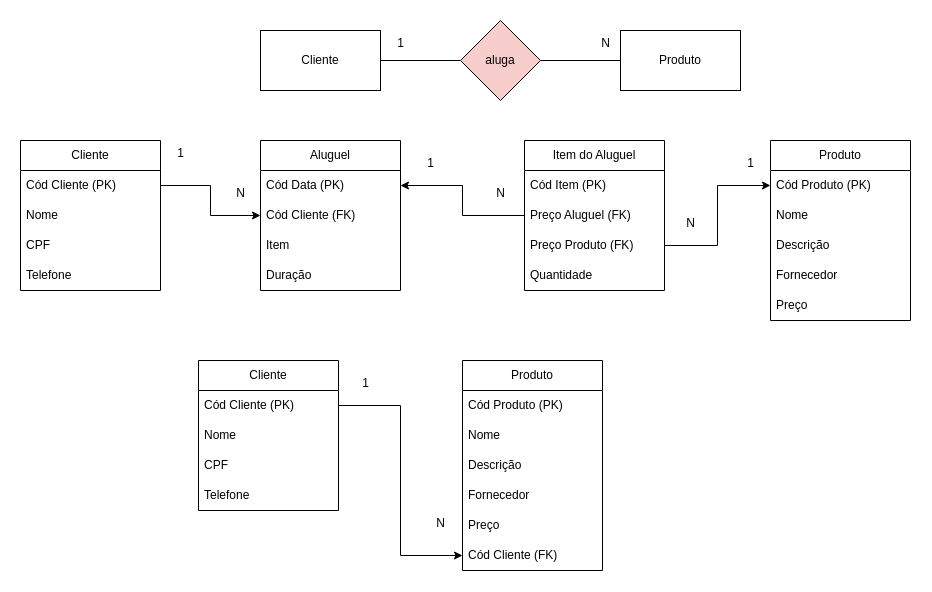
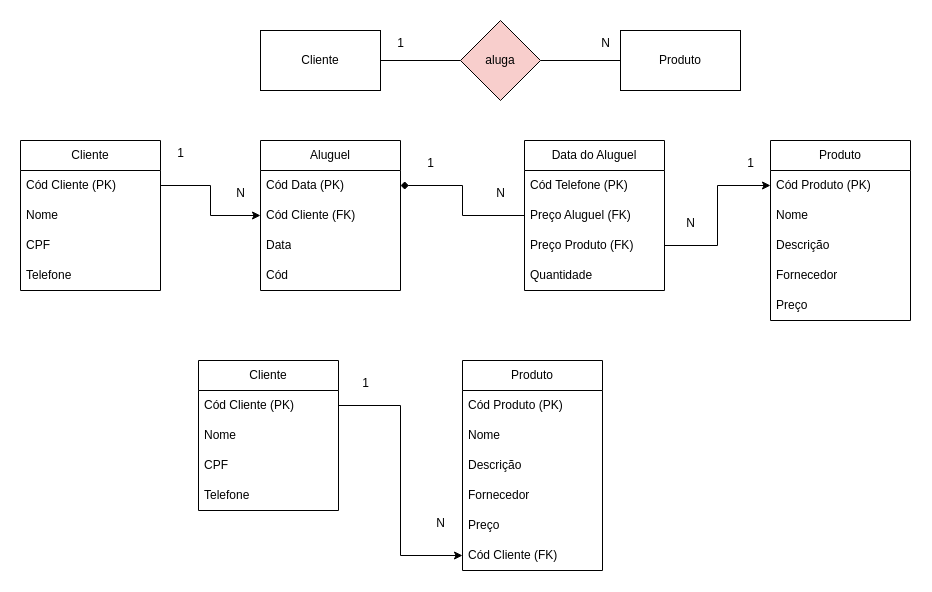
node "Item do Aluguel": label "Item do Aluguel" -> "Data do Aluguel"
edge "Preço Aluguel (FK)" -> "Cód Data (PK)": arrowhead classic -> diamond
node "Cód Item (PK)": label "Cód Item (PK)" -> "Cód Telefone (PK)"
node "Item": label "Item" -> "Data"
node "Duração": label "Duração" -> "Cód"
